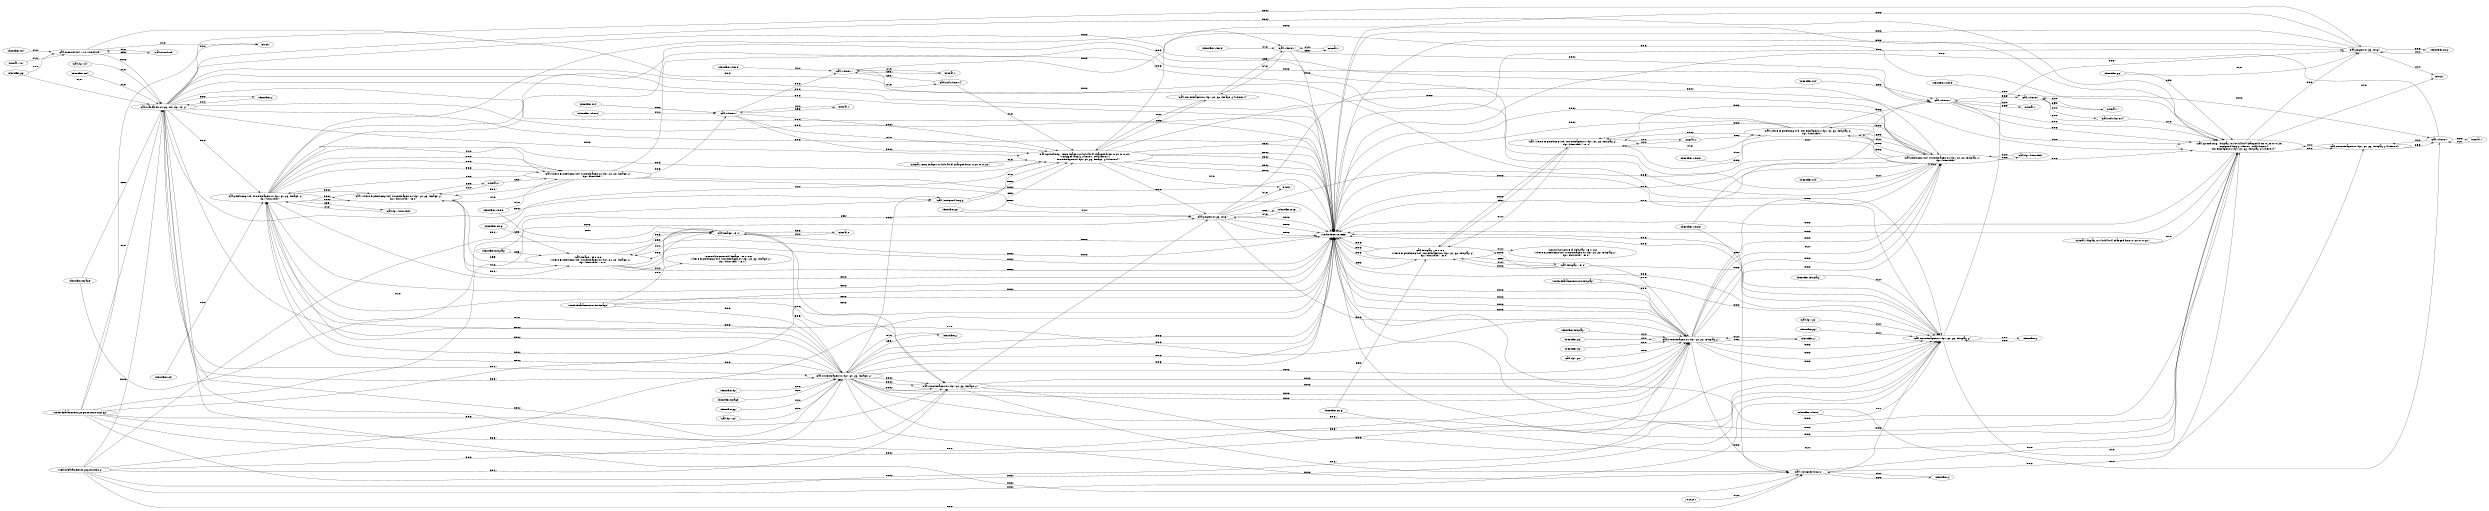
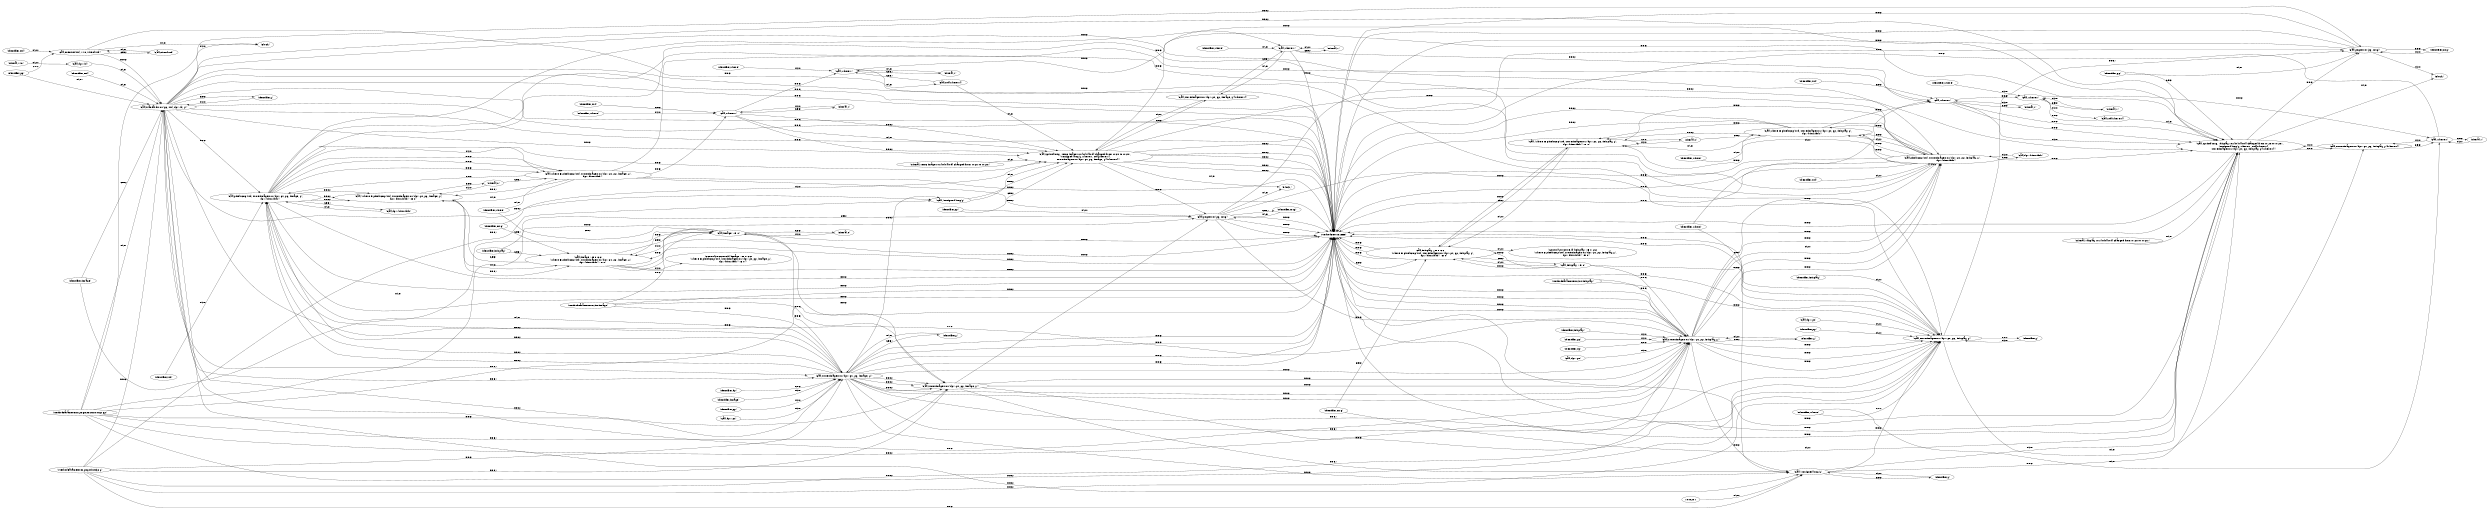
edge "(Literal,178)" -> "(Call,memset(std, 178, sizeof std))": now "(Literal,178)" -> "(Call,dp->id)"
edge "(MethodParameterIn,png_uint_32 y)" -> "(MethodReturn,RET)": removed, label "DDG:"
